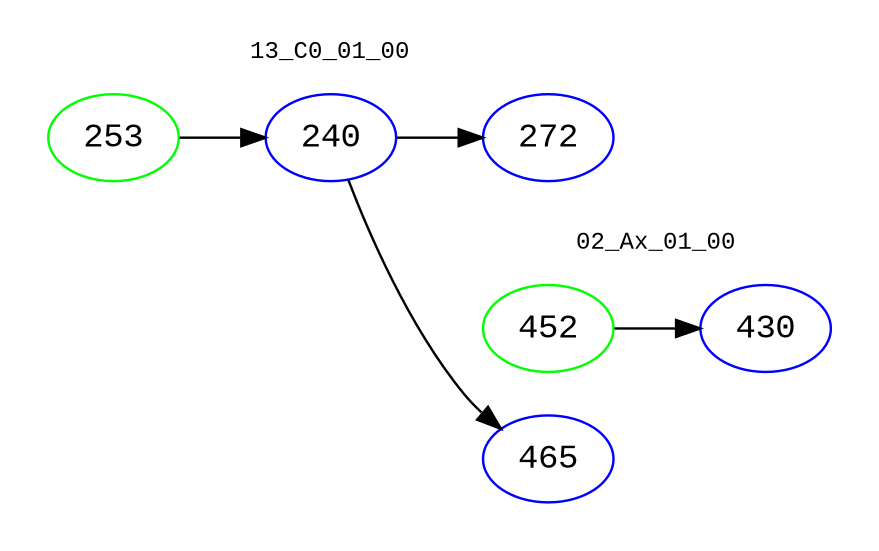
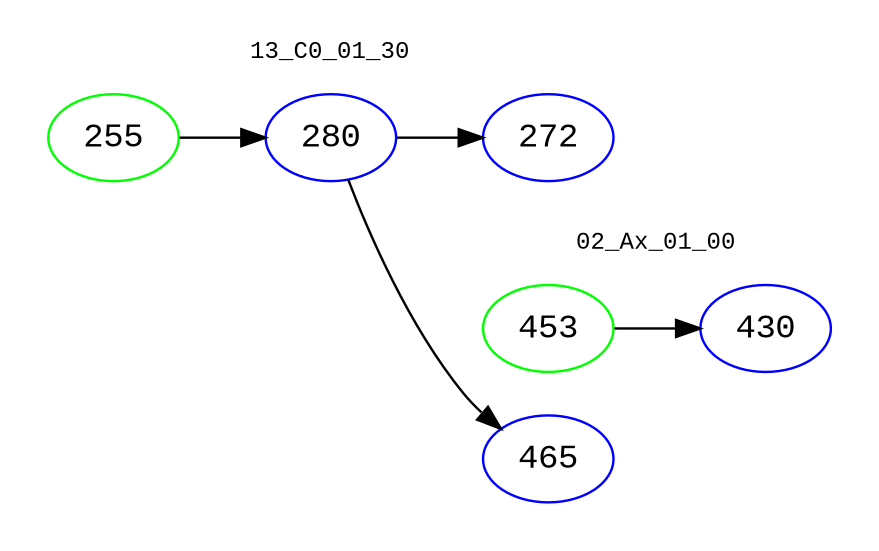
cluster "13_C0_01_00": label "13_C0_01_00" -> "13_C0_01_30"
node "253": label "253" -> "255"
node "240": label "240" -> "280"
node "452": label "452" -> "453"
